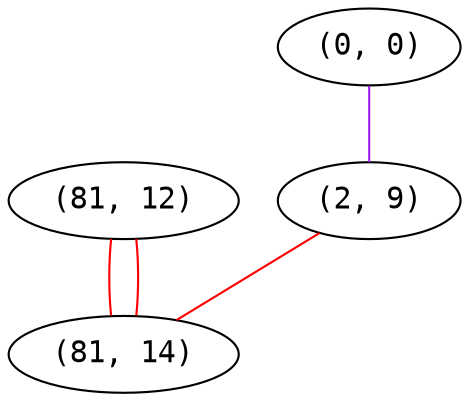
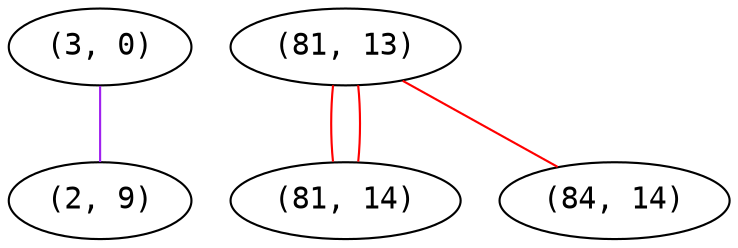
node "(0, 0)": label "(0, 0)" -> "(3, 0)"
node "(81, 12)": label "(81, 12)" -> "(81, 13)"
node "(84, 14)": added
edge "(2, 9)" -- "(81, 14)": removed
